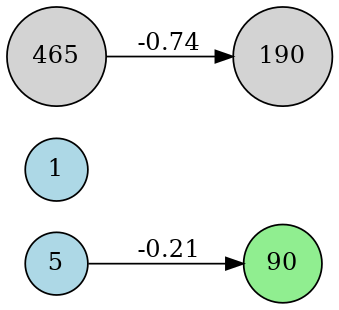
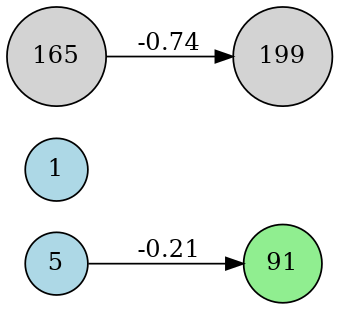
node "465": label "465" -> "165"
node "190": label "190" -> "199"
node "90": label "90" -> "91"
